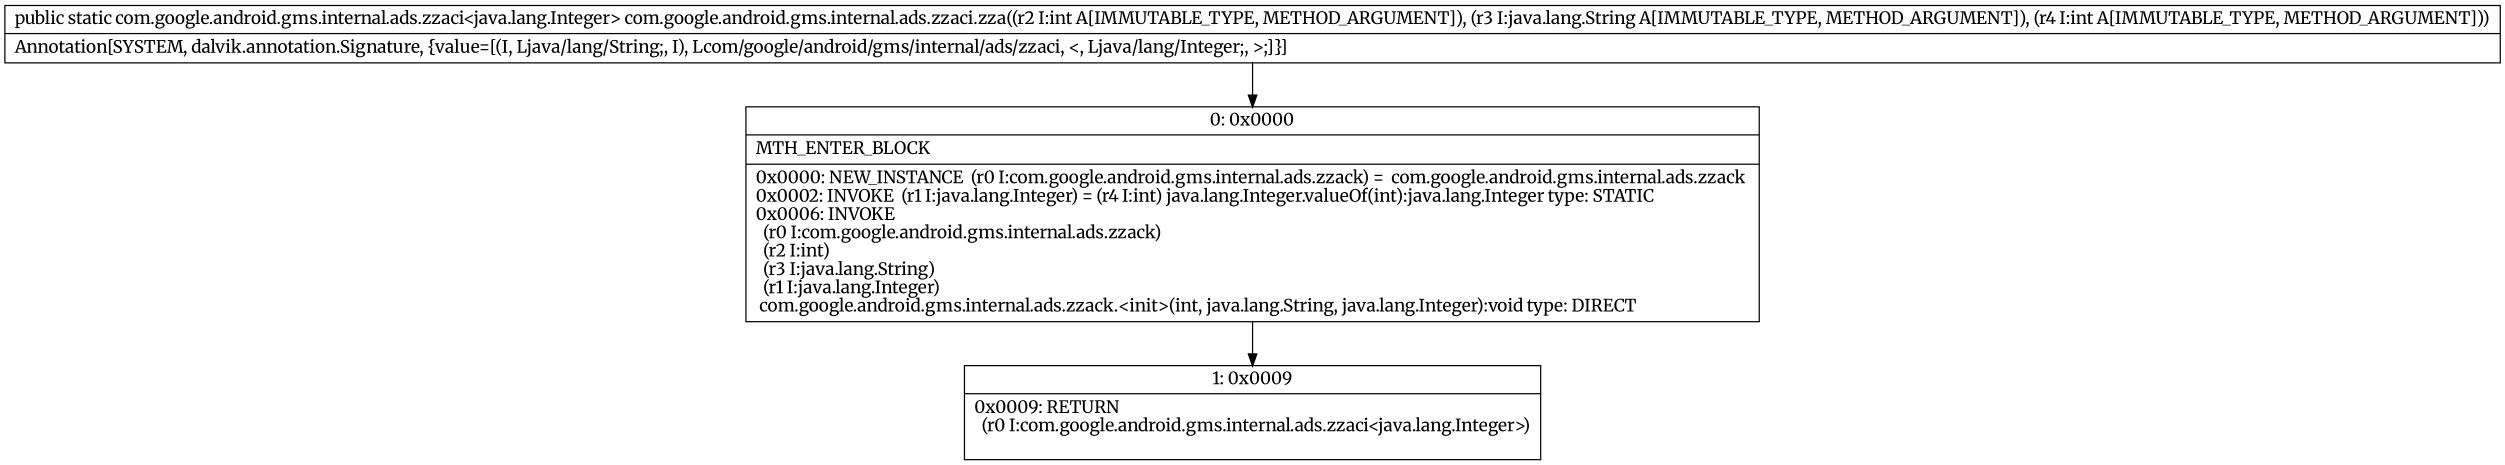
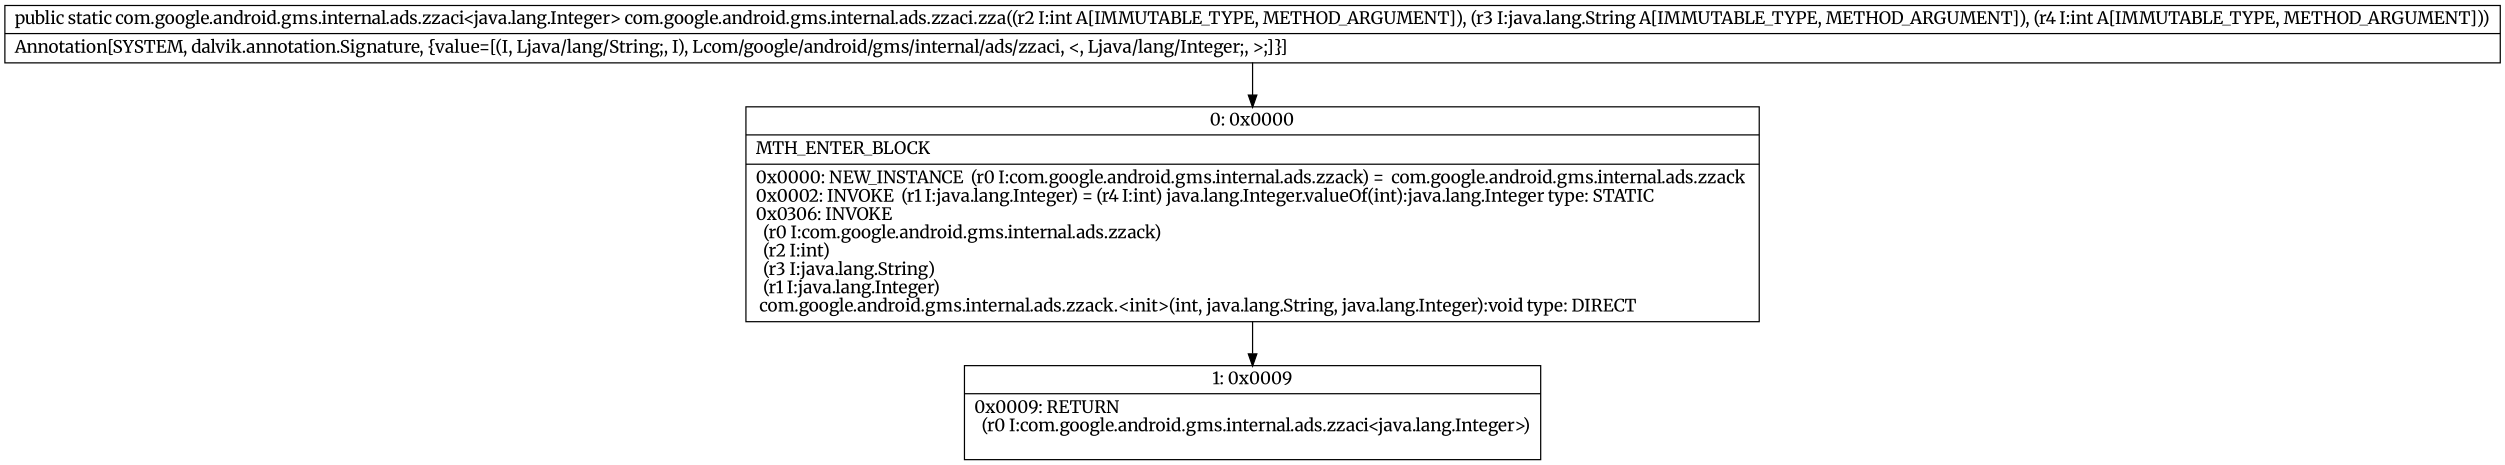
node "0: 0x0000": text "0x0006: INVOKE" -> "0x0306: INVOKE"
